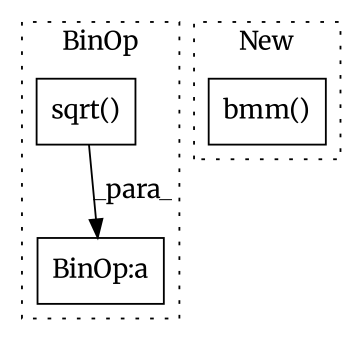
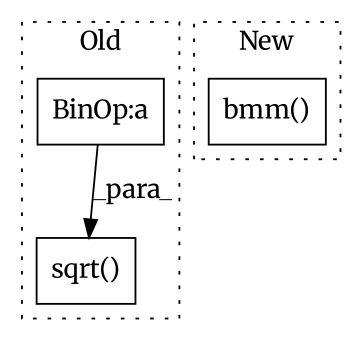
cluster "BinOp": label "BinOp" -> "Old"
edge "sqrt()" -> "BinOp:a": reversed
